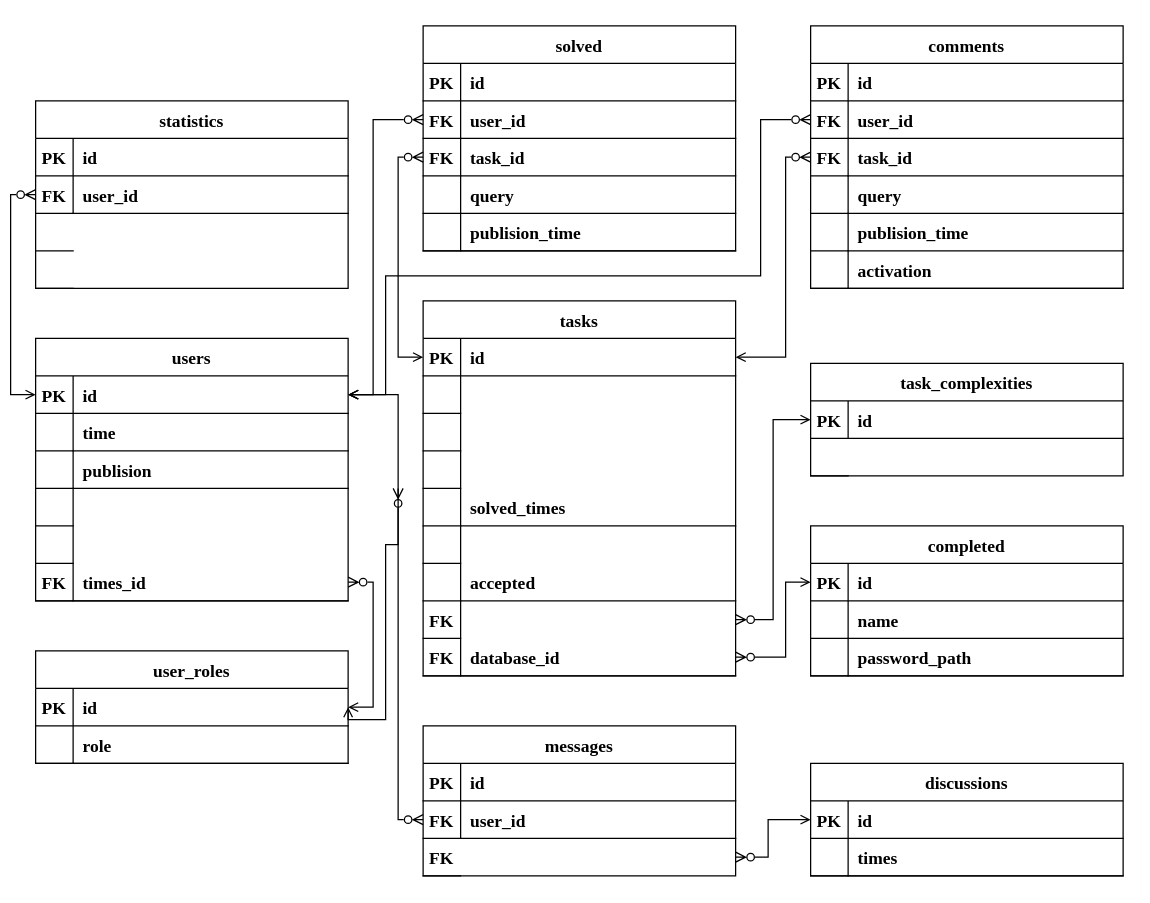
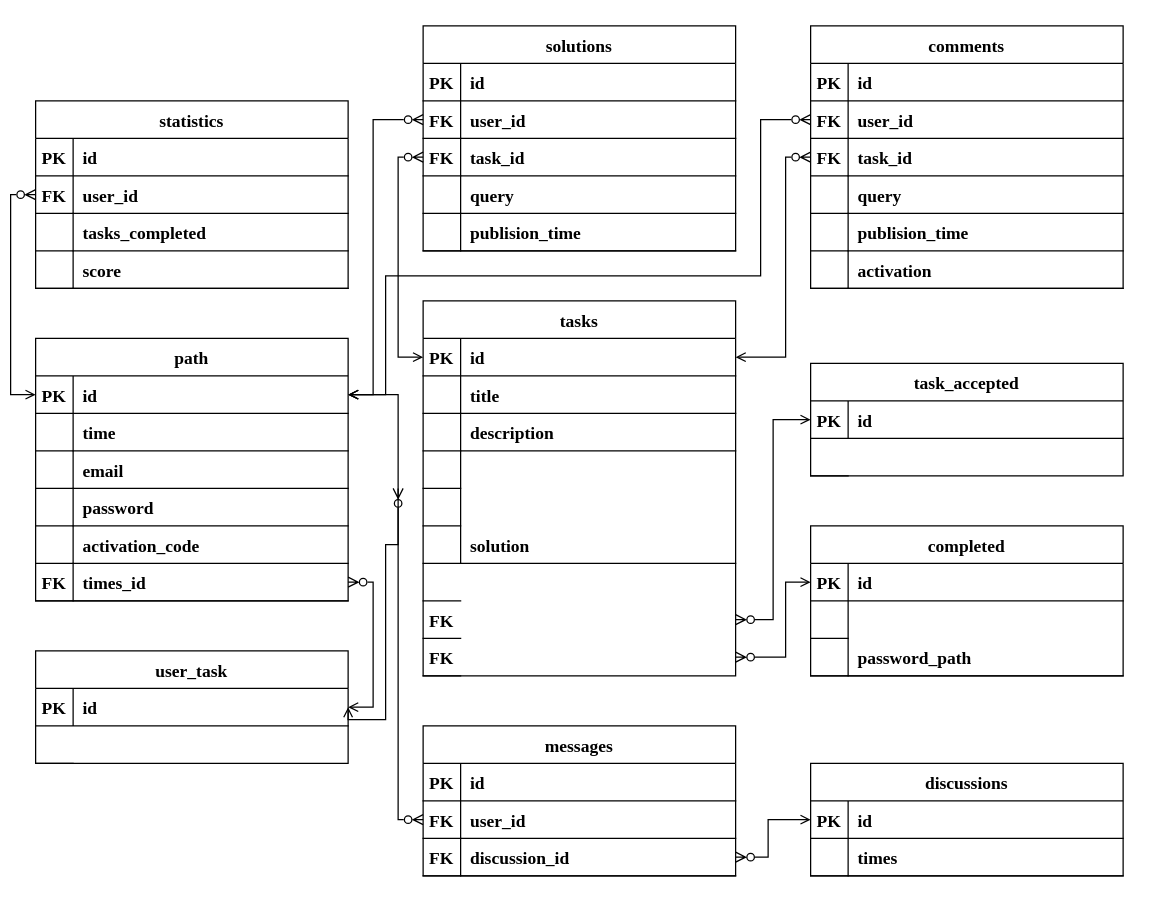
node "solved": label "solved" -> "solutions"
node "tasks_completed": added
node "score": added
node "users": label "users" -> "path"
node "task_complexities": label "task_complexities" -> "task_accepted"
node "title": added
node "description": added
node "publision": label "publision" -> "email"
node "password": added
node "solved_times": removed
node "activation_code": added
node "solution": added
node "accepted": removed
node "name": removed
node "database_id": removed
node "user_roles": label "user_roles" -> "user_task"
node "role": removed
node "discussion_id": added
